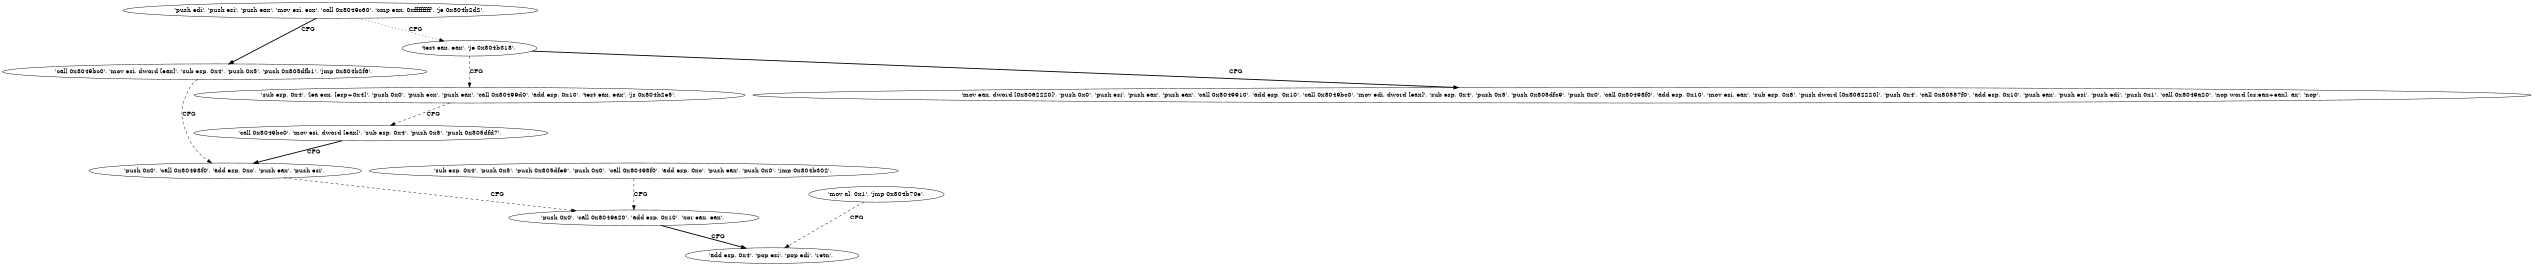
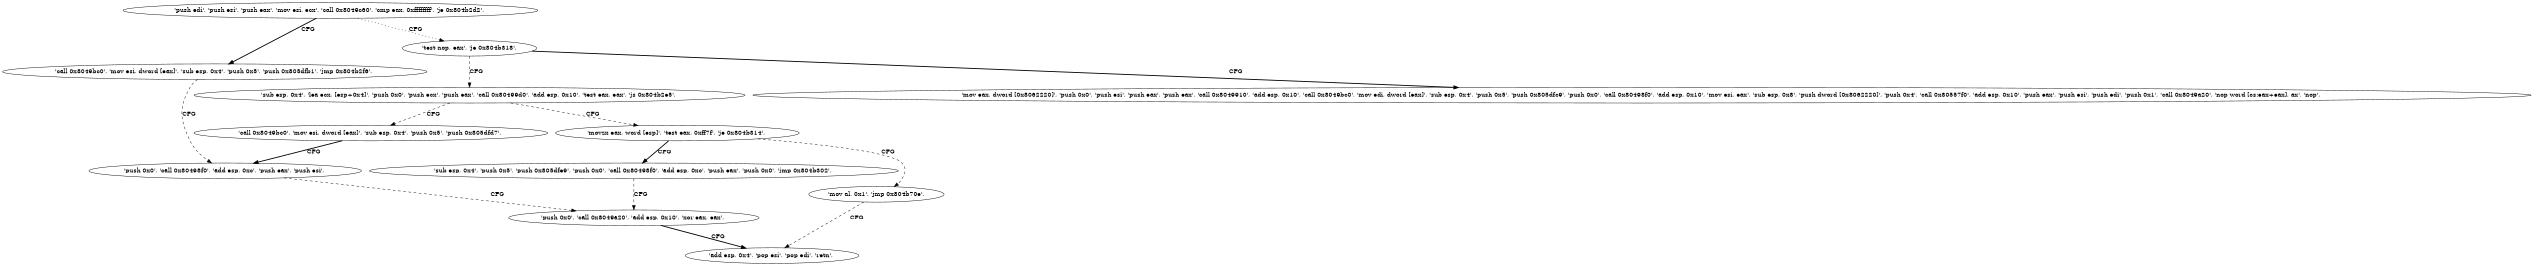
node "'test eax, eax', 'je 0x804b318',": label "'test eax, eax', 'je 0x804b318'," -> "'test nop, eax', 'je 0x804b318',"
node "'movzx eax, word [esp]', 'test eax, 0xff7f', 'je 0x804b314',": added
